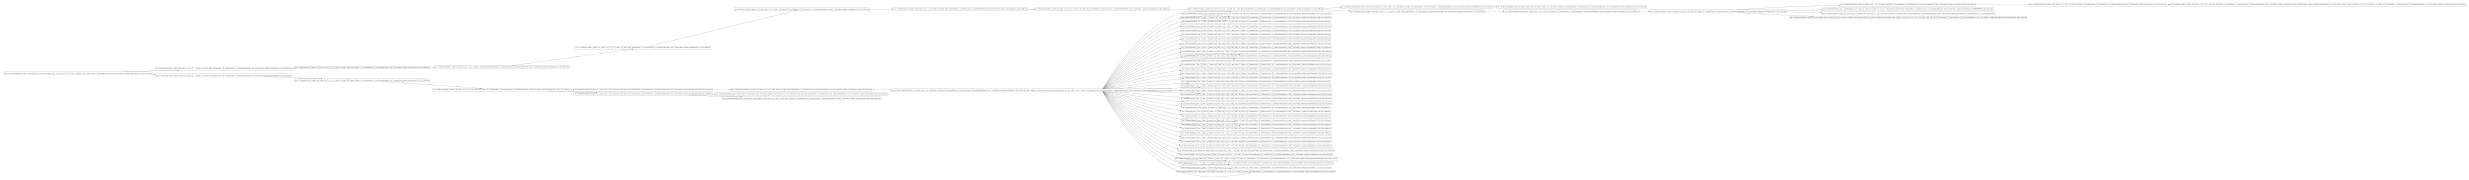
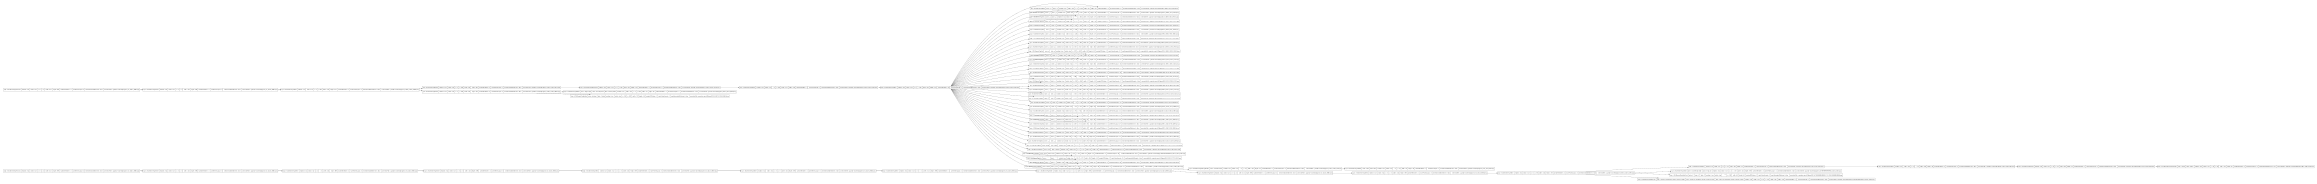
node "type = XCUIElementTypeApplication": removed
